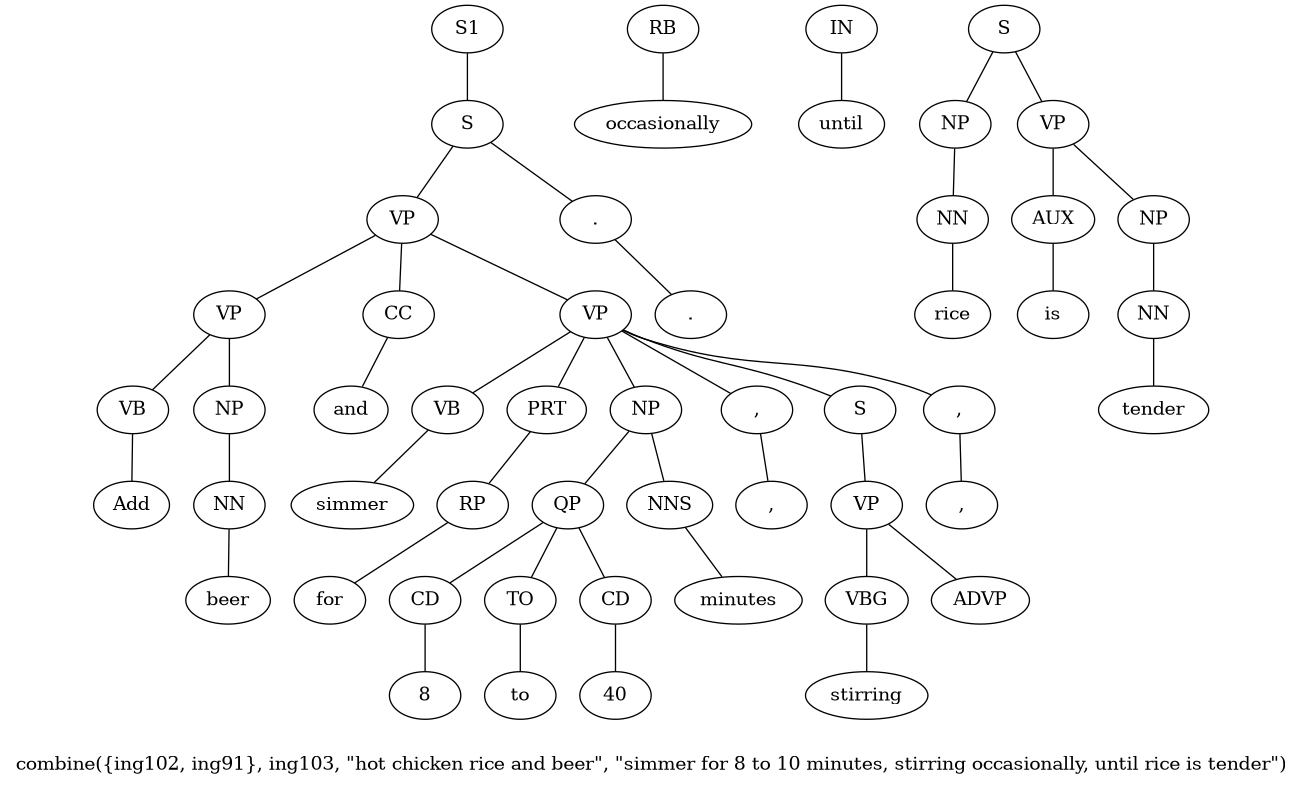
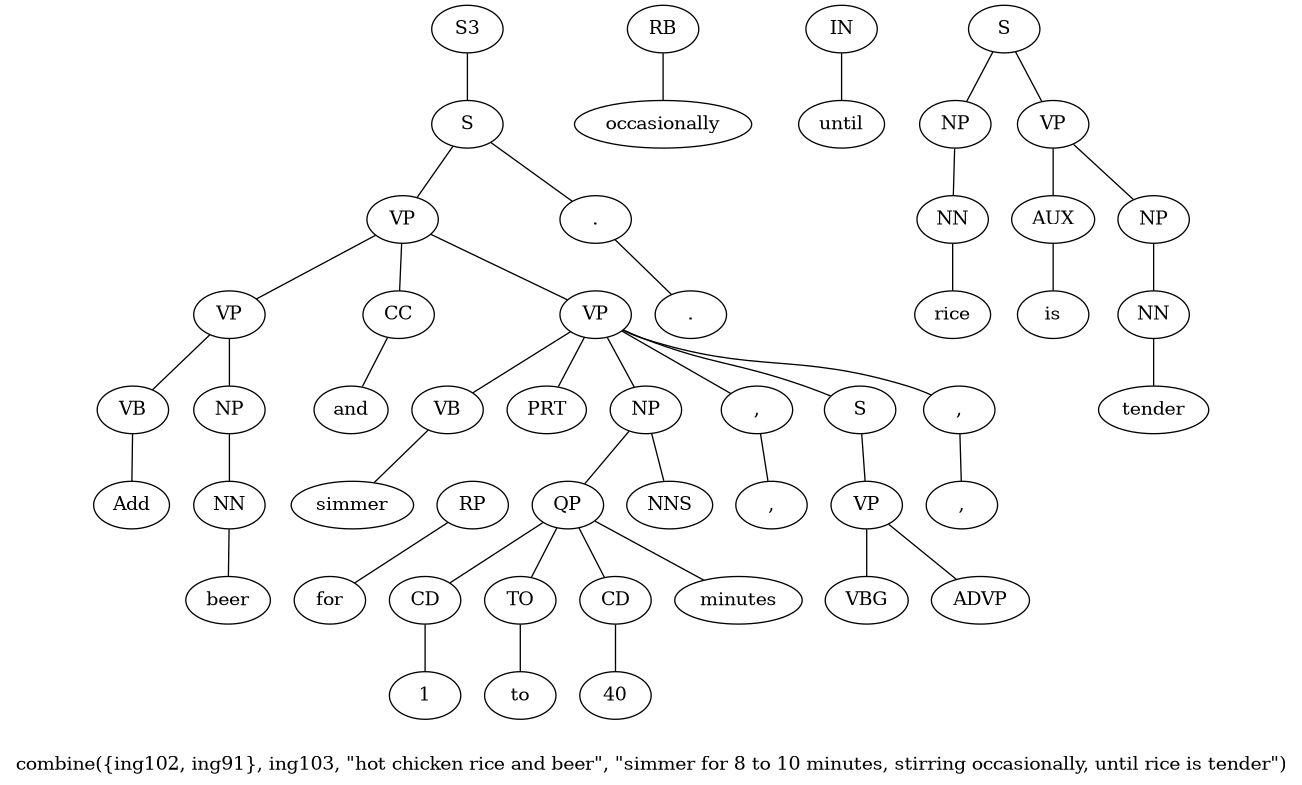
node "S1": label "S1" -> "S3"
edge "PRT" -- "RP": removed
edge "NNS" -- "minutes": now "QP" -- "minutes"
node "8": label "8" -> "1"
node "stirring": removed
